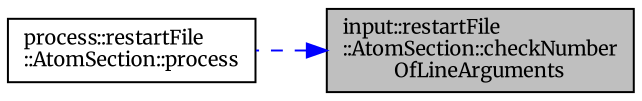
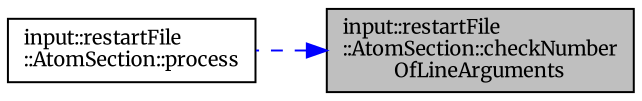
node "process::restartFile ::AtomSection::process": label "process::restartFile ::AtomSection::process" -> "input::restartFile ::AtomSection::process"
